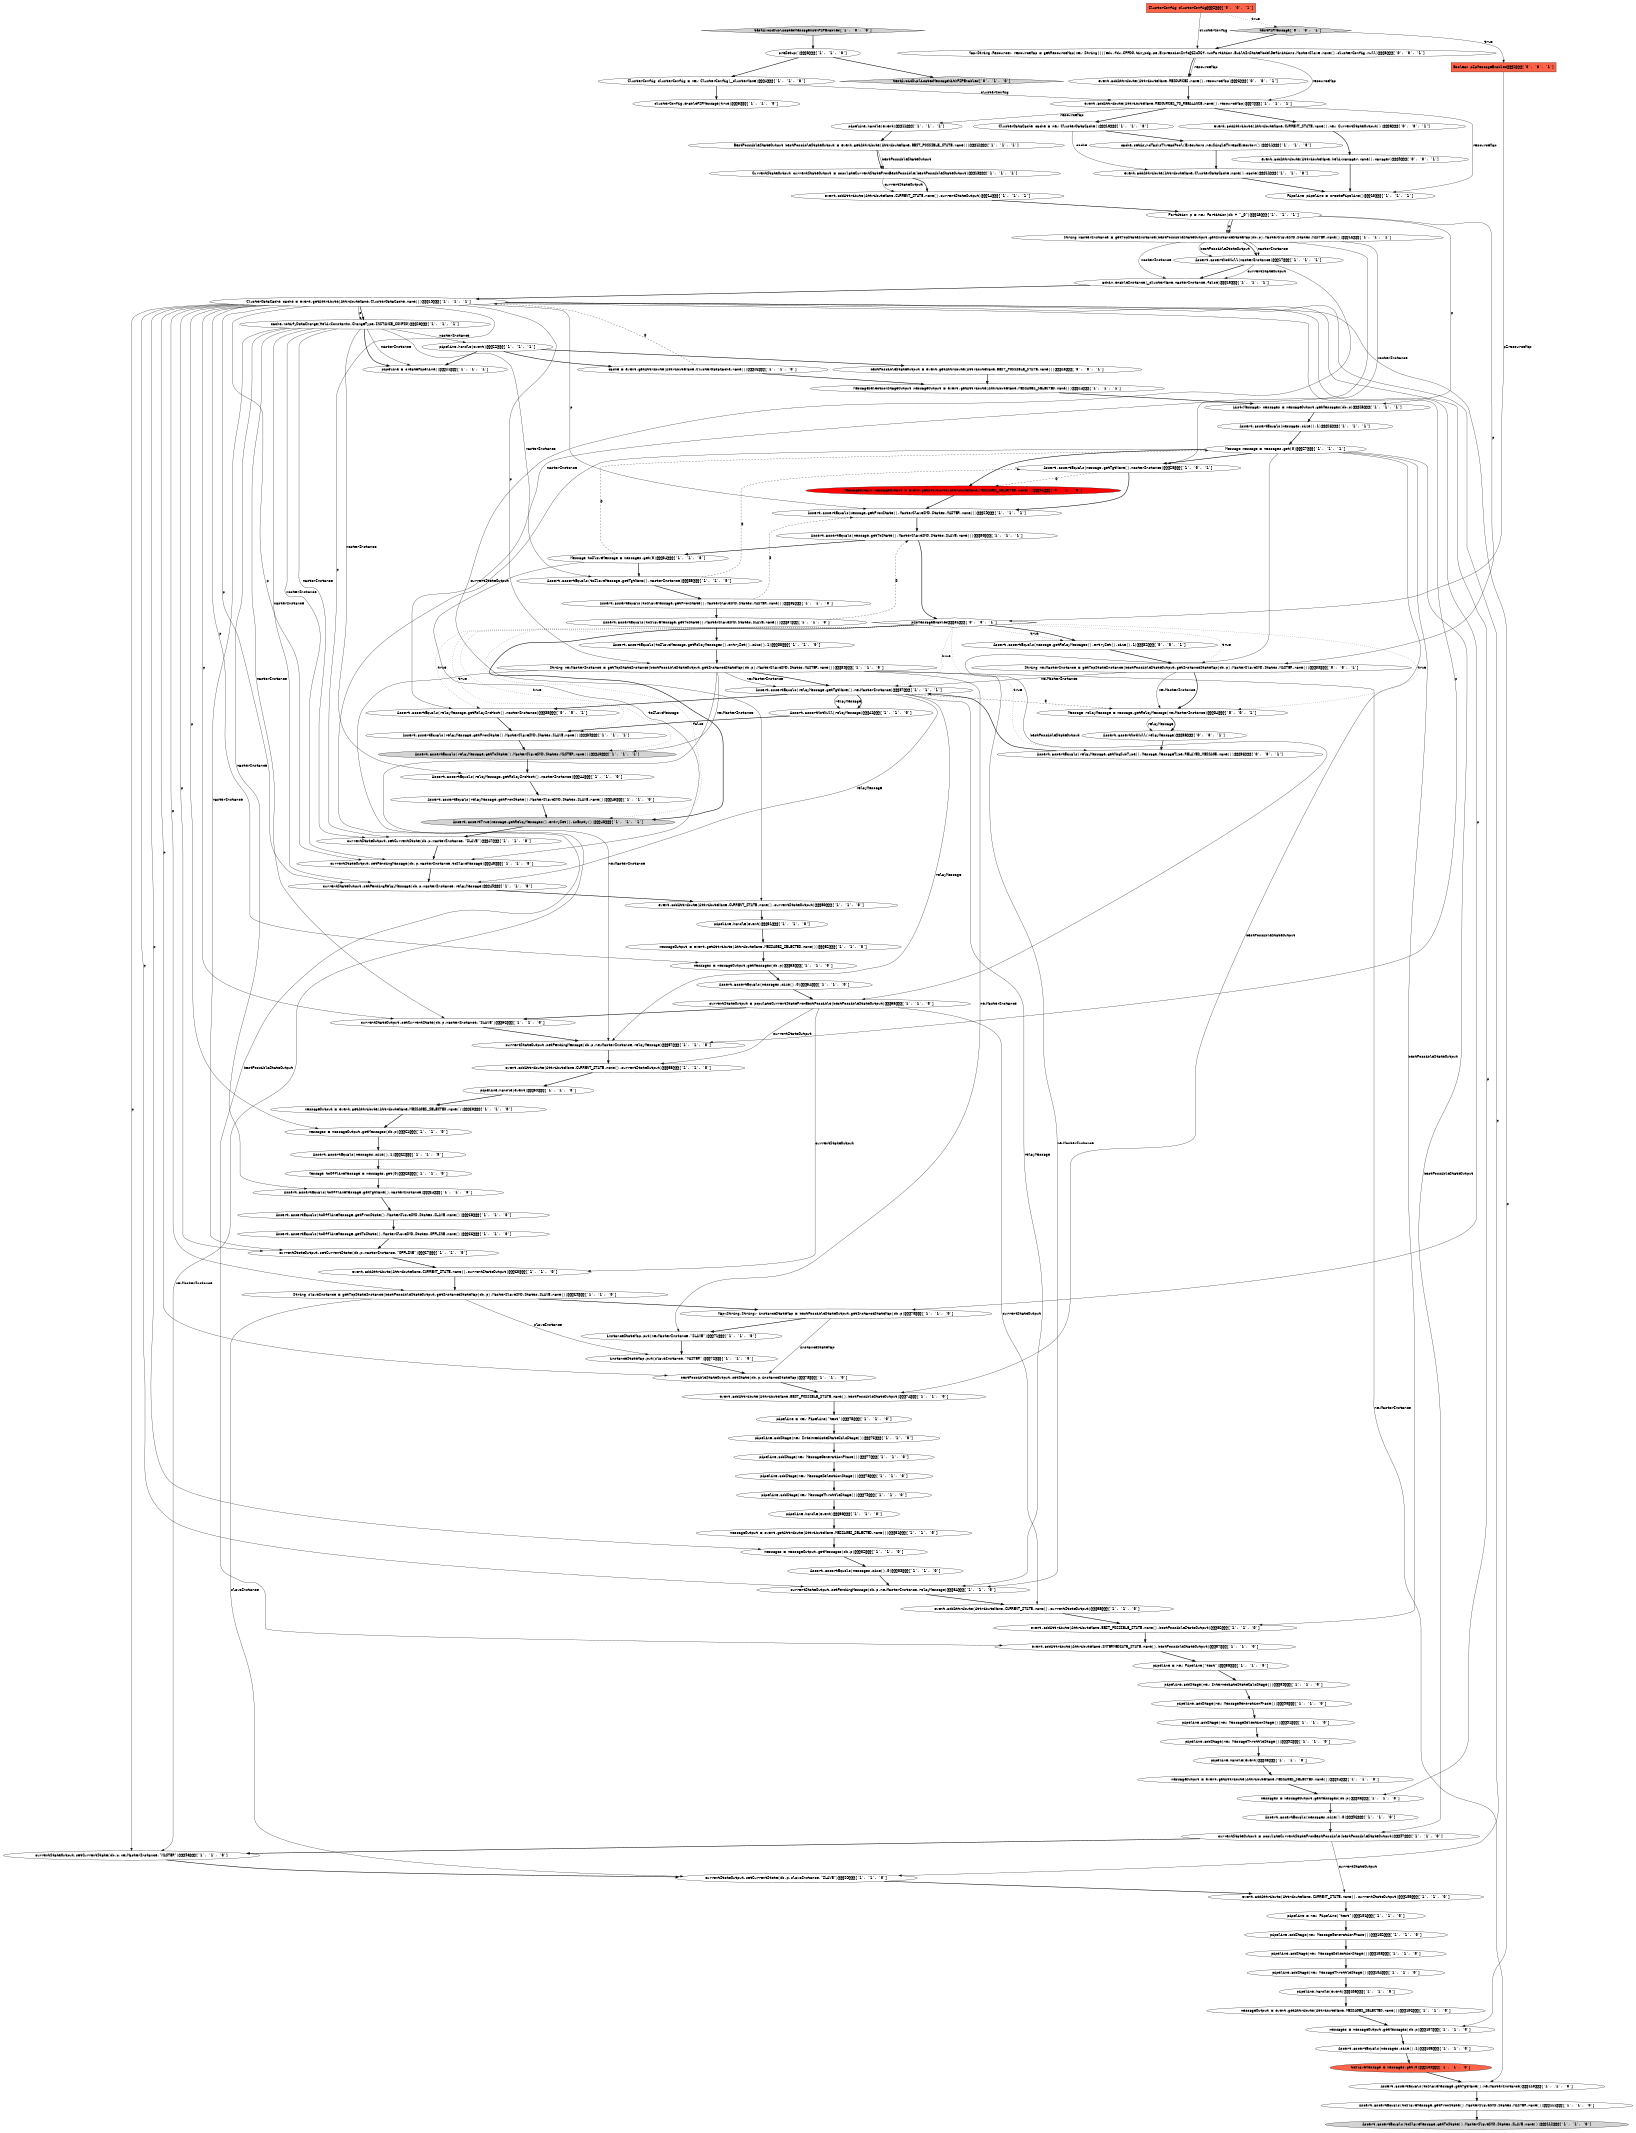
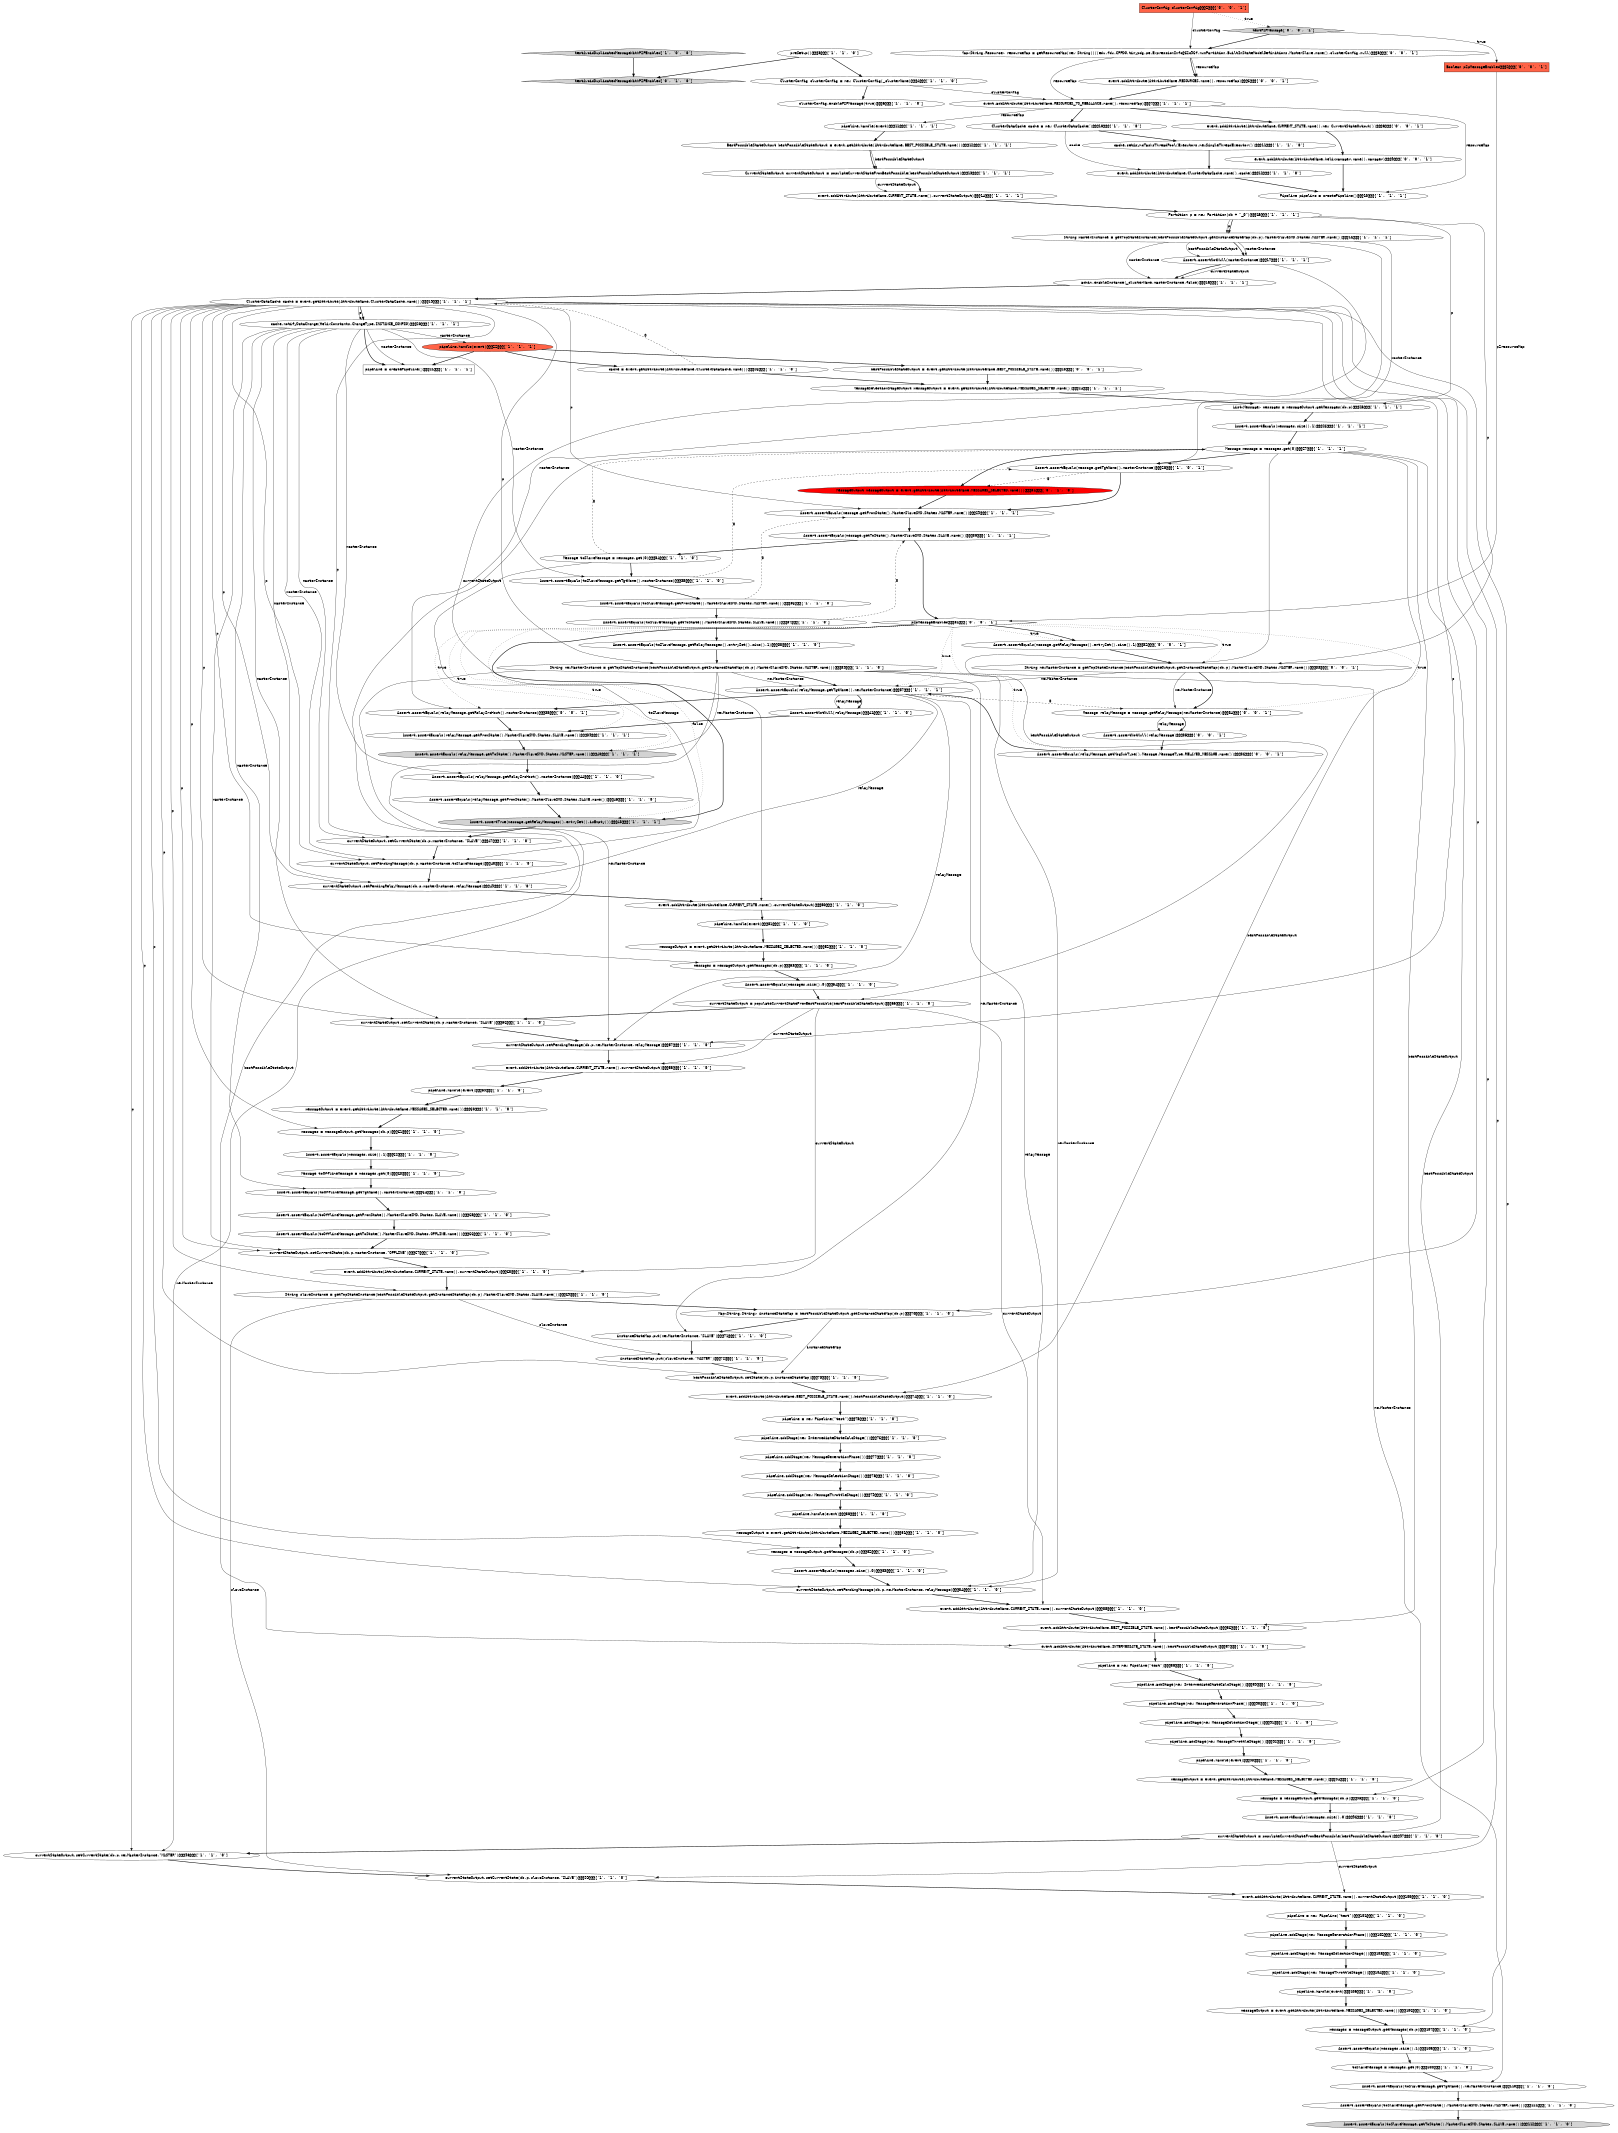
edge "testAvoidDuplicatedMessageWithP2PEnabled['1', '0', '0']" -> "preSetup()@@@3@@@['1', '1', '0']": now "testAvoidDuplicatedMessageWithP2PEnabled['1', '0', '0']" -> "testAvoidDuplicatedMessageWithP2PEnabled['0', '1', '0']"
node "pipeline.handle(event)@@@22@@@['1', '1', '1']": fillcolor white -> tomato
node "pipeline = createPipeline()@@@21@@@['1', '1', '1']": shape ellipse -> box
node "toSlaveMessage = messages.get(0)@@@109@@@['1', '1', '0']": fillcolor tomato -> white
